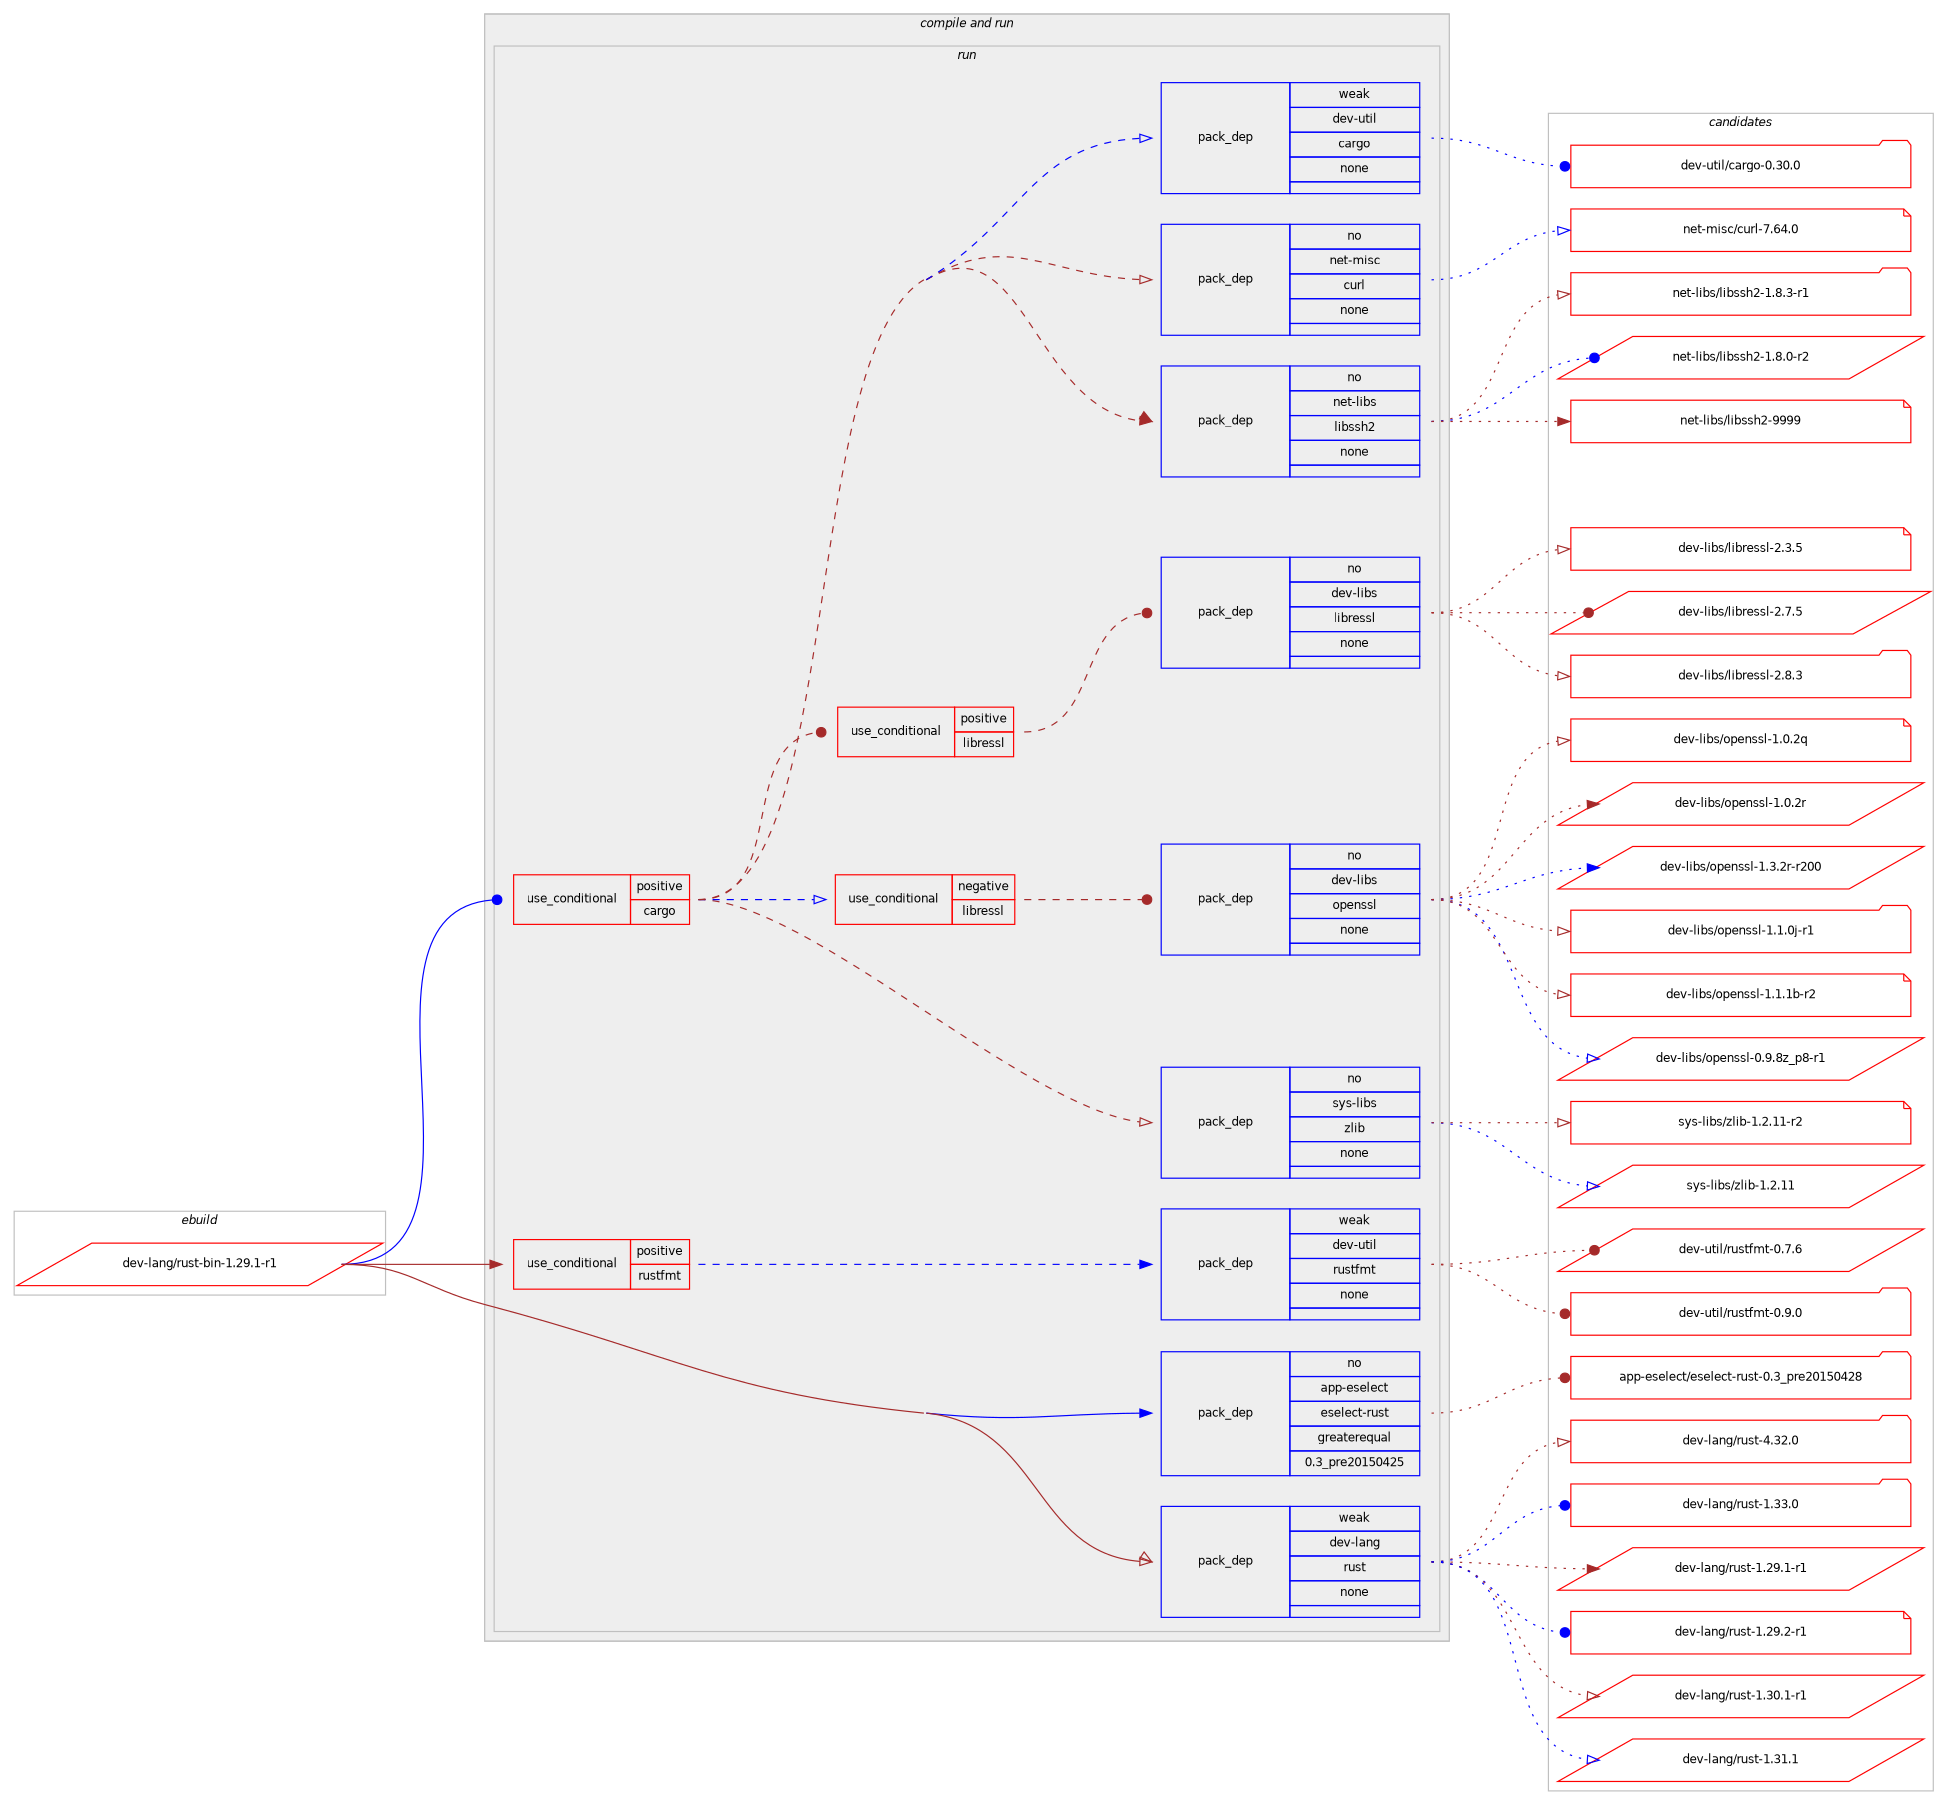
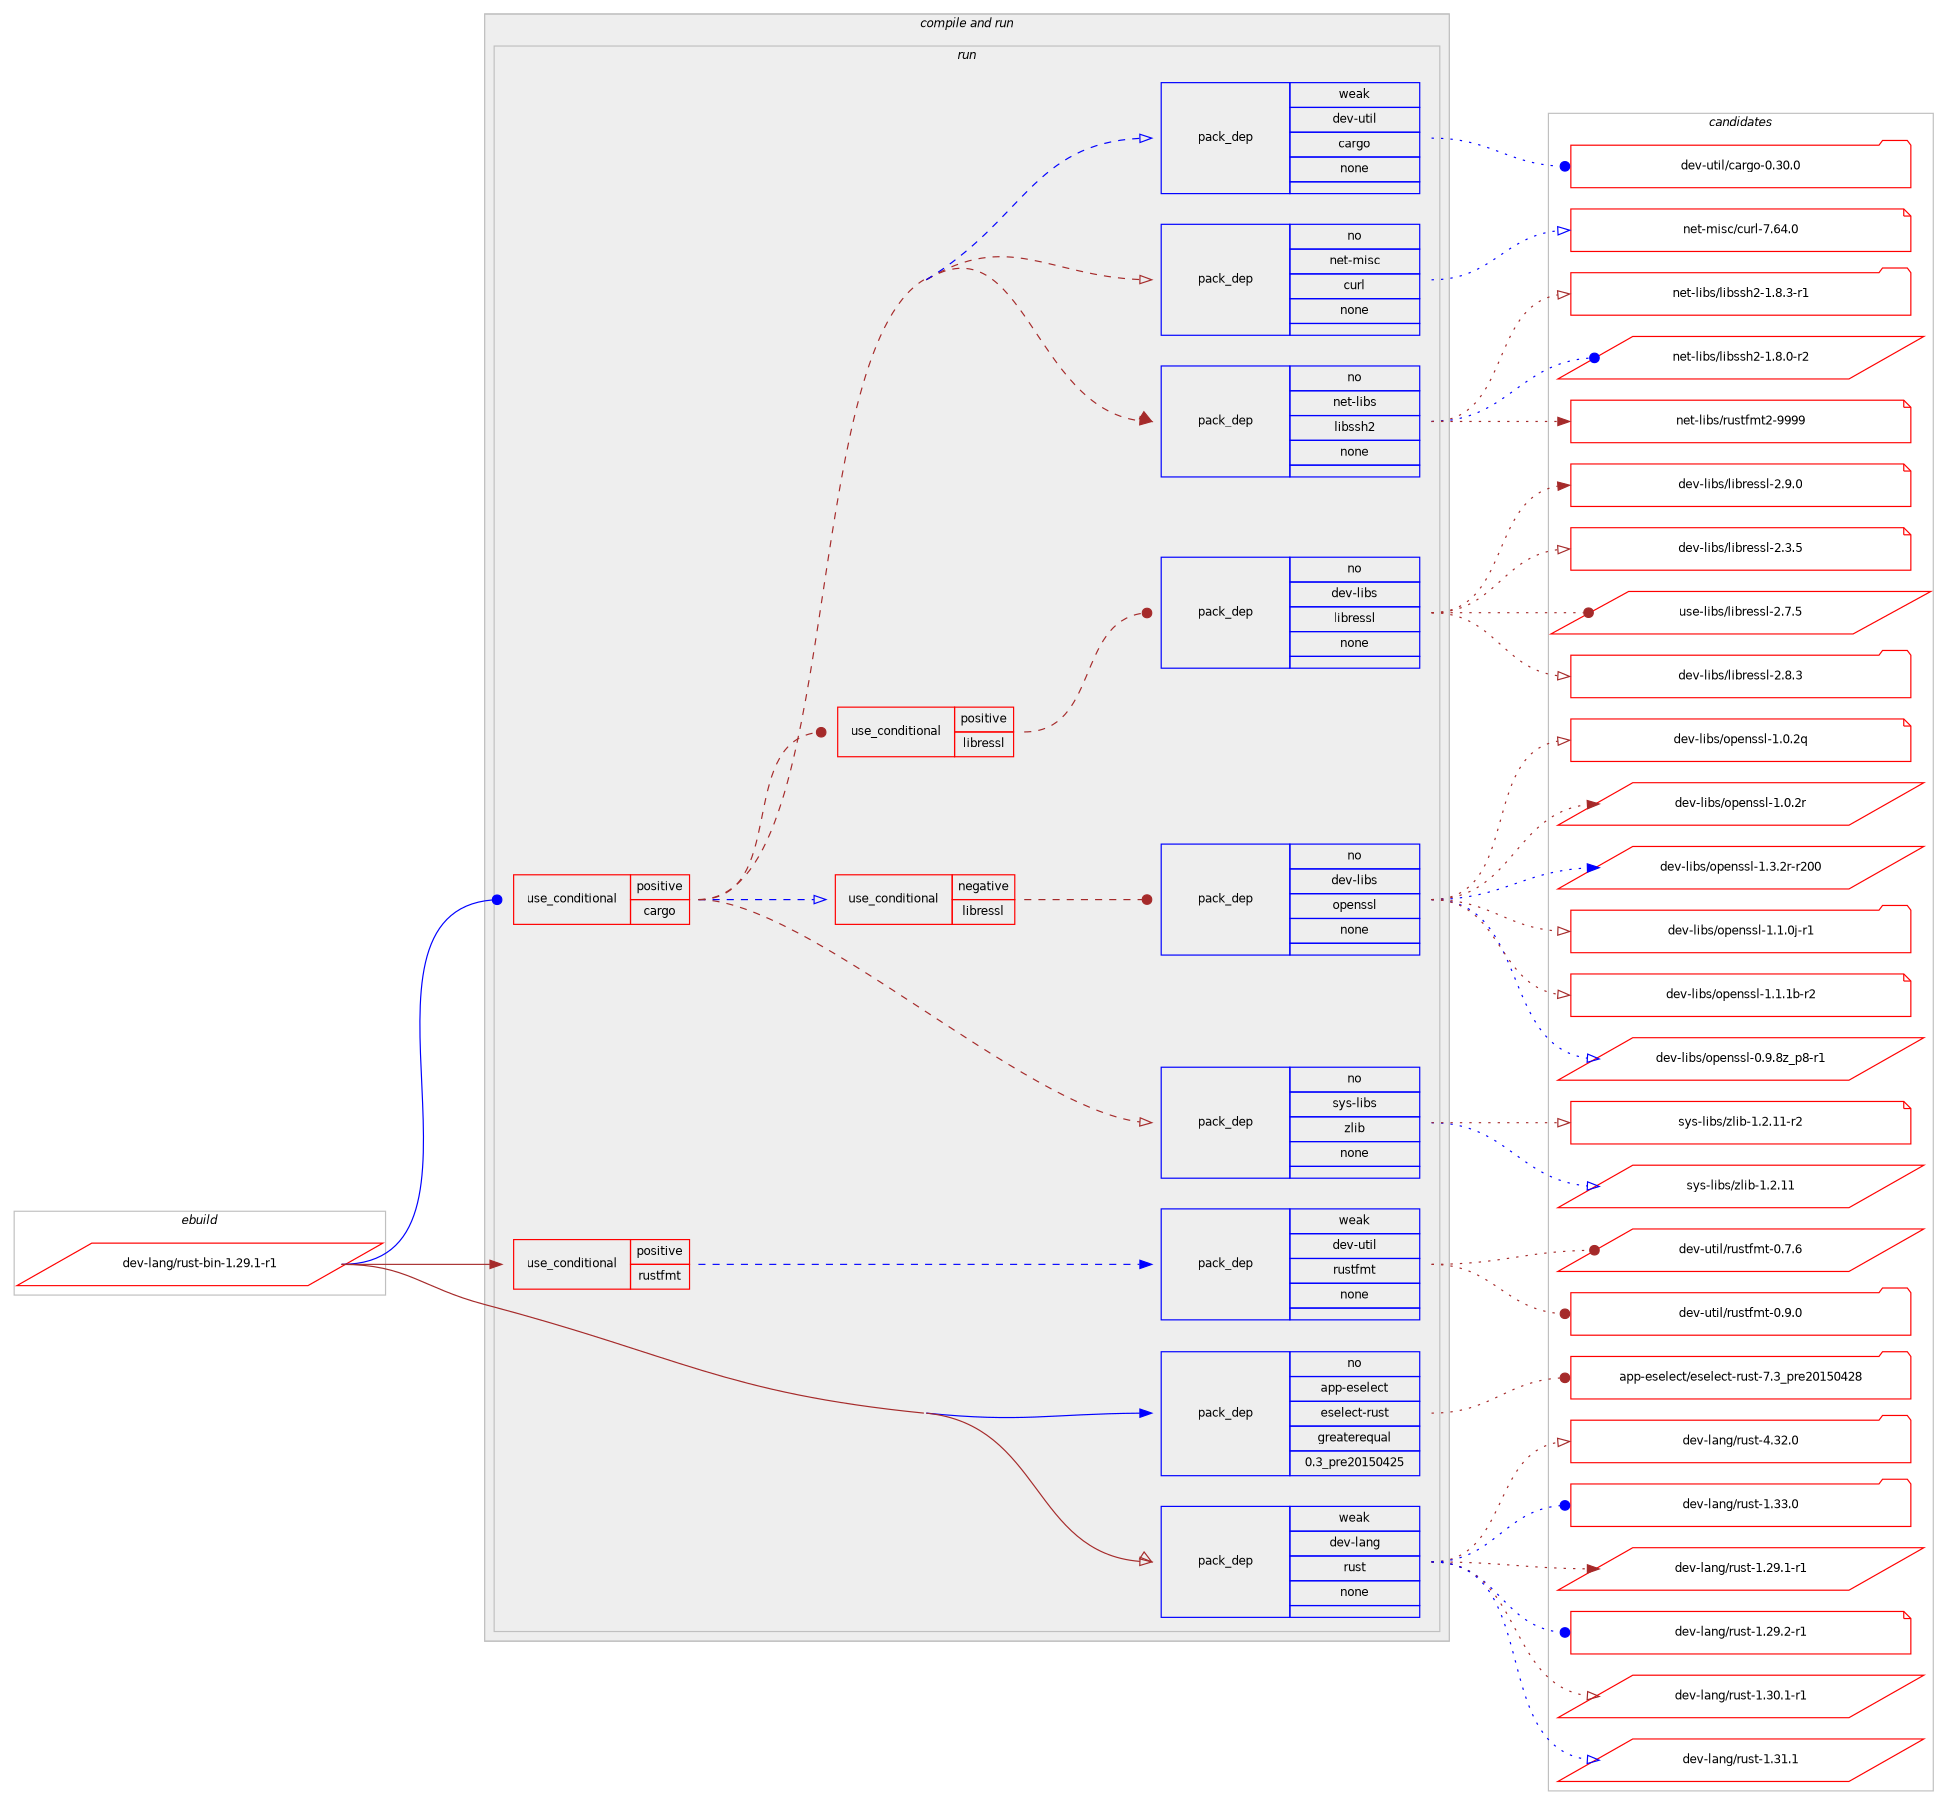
node "net-libs/libssh2-9999": label "net-libs/libssh2-9999" -> "net-libs/rustfmt2-9999"
node "dev-libs/libressl-2.9.0": added
node "dev-libs/libressl-2.7.5": label "dev-libs/libressl-2.7.5" -> "use-libs/libressl-2.7.5"
node "app-eselect/eselect-rust-0.3_pre20150428": label "app-eselect/eselect-rust-0.3_pre20150428" -> "app-eselect/eselect-rust-7.3_pre20150428"
